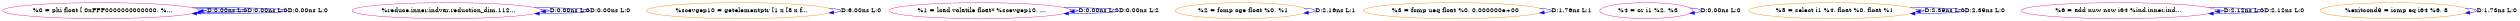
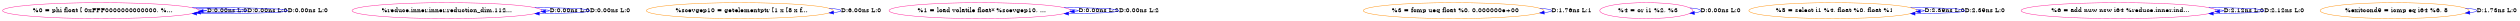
node "%reduce.inner.indvar.reduction_dim.112...": label "%reduce.inner.indvar.reduction_dim.112..." -> "%reduce.inner.inner.reduction_dim.112..."
node "%2 = fcmp oge float %0, %1": removed
node "%6 = add nuw nsw i64 %ind.inner.ind...": label "%6 = add nuw nsw i64 %ind.inner.ind..." -> "%6 = add nuw nsw i64 %reduce.inner.ind..."
